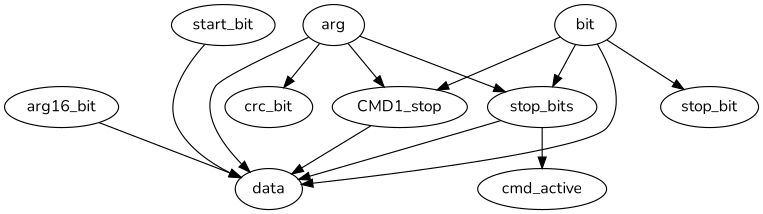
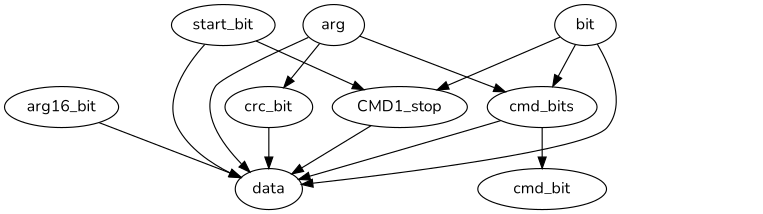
edge "arg" -> "CMD1_stop": now "start_bit" -> "CMD1_stop"
node "stop_bits": label "stop_bits" -> "cmd_bits"
node "stop_bit": removed
edge "crc_bit" -> "data": added
node "cmd_active": label "cmd_active" -> "cmd_bit"
